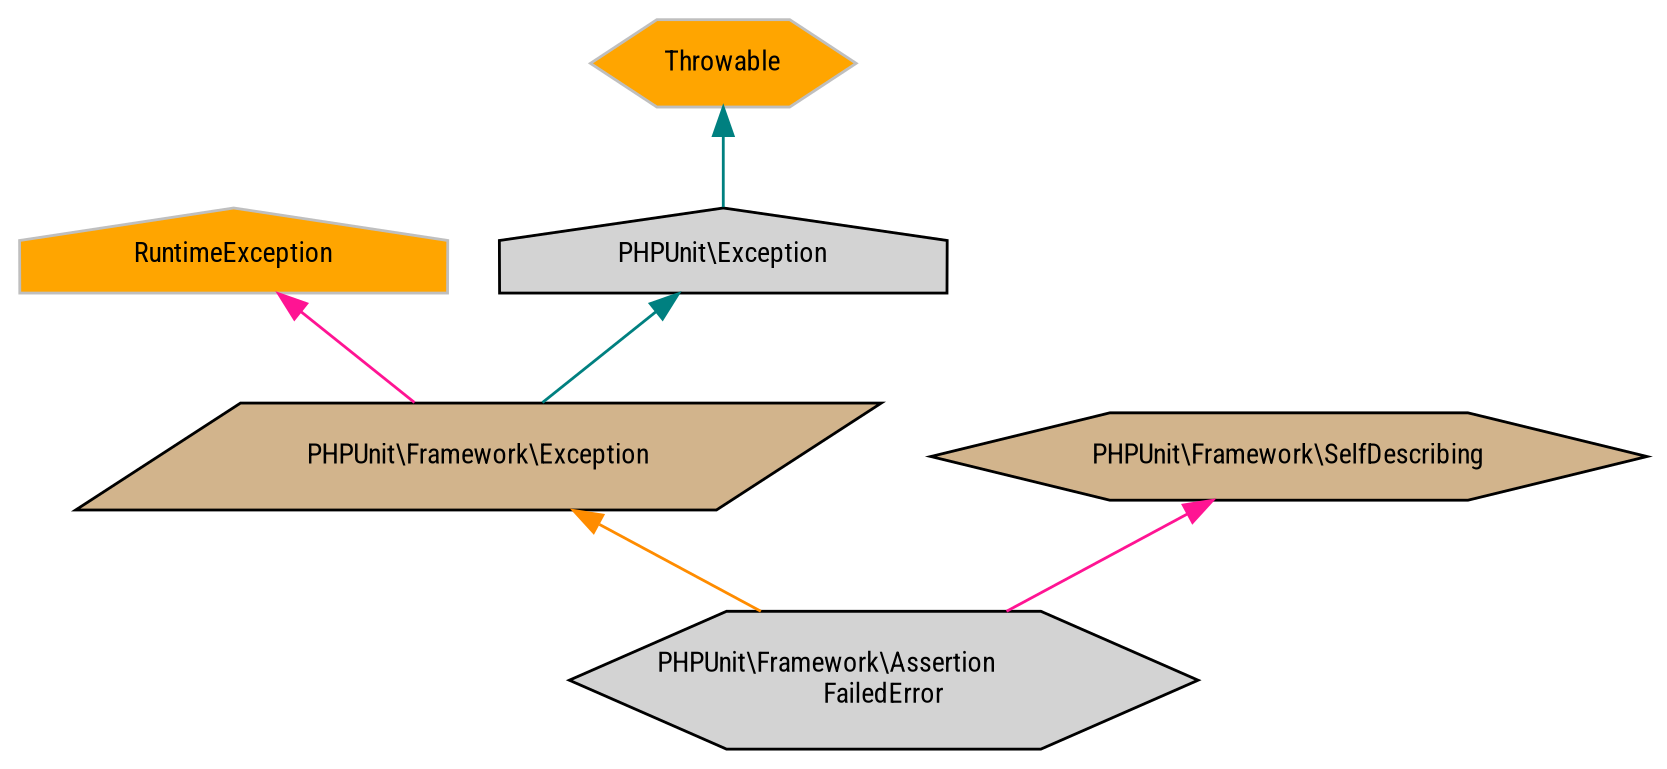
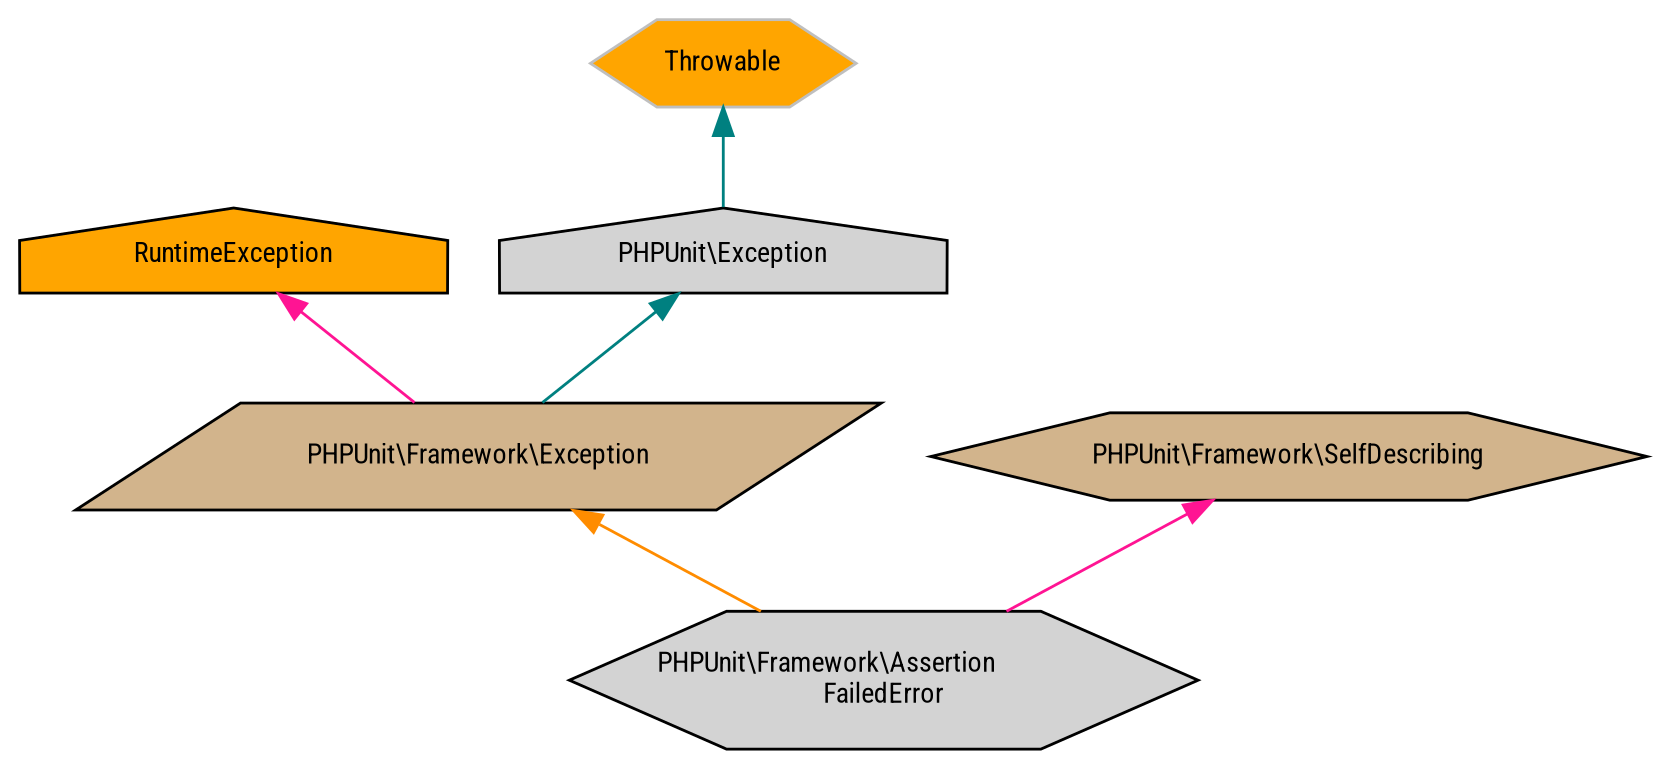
node "RuntimeException": color grey75 -> black
